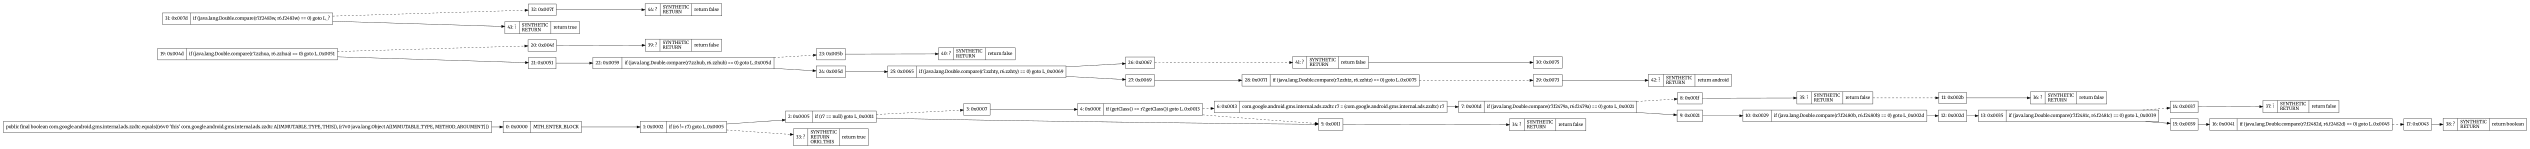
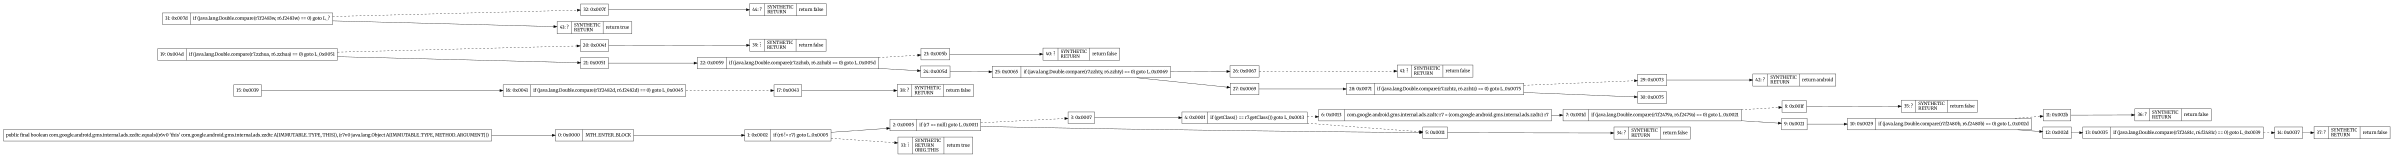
edge "41: ?" -> "30: 0x0075": now "28: 0x0071" -> "30: 0x0075"
edge "35: ?" -> "11: 0x002b": now "10: 0x0029" -> "11: 0x002b"
edge "13: 0x0035" -> "15: 0x0039": removed
node "38: ?": text "return boolean" -> "return false"
